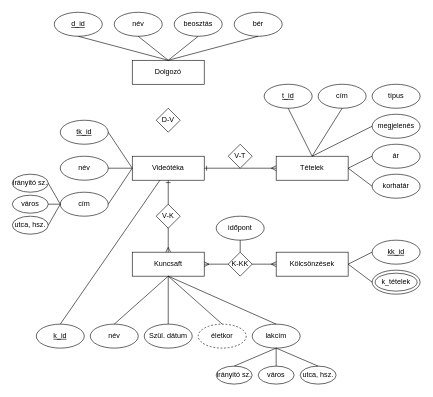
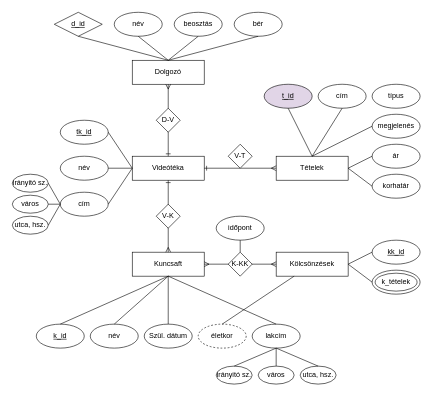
node "d_id": shape ellipse -> diamond
node "t_id": fillcolor #ffffff -> #e1d5e7
edge "Dolgozó" -- "Videótéka": added
edge "Videótéka" -- "k_id": now "Kuncsaft" -- "k_id"
edge "Kuncsaft" -- "életkor": now "Kölcsönzések" -- "életkor"
